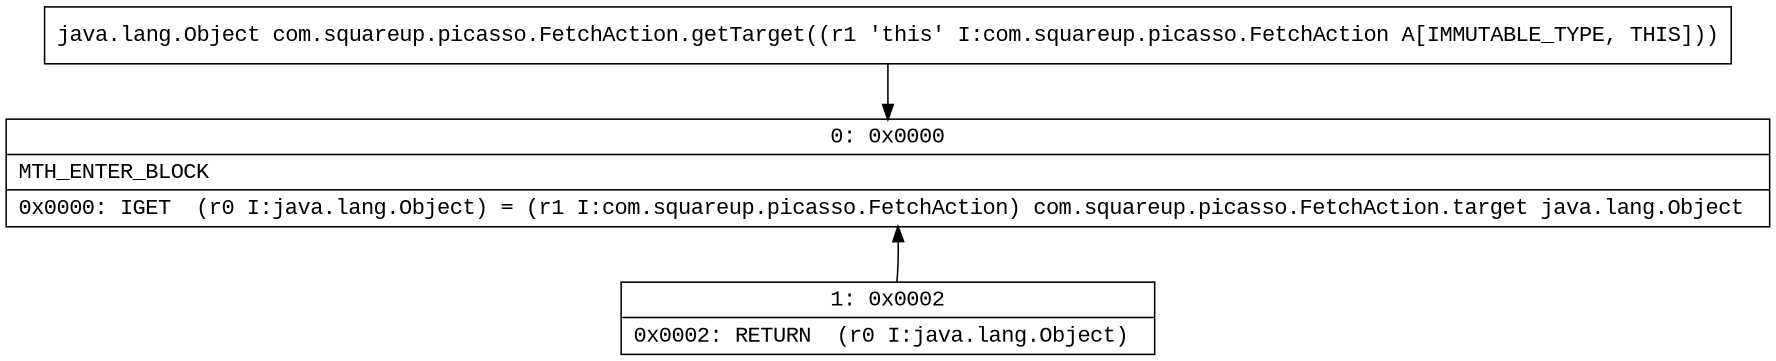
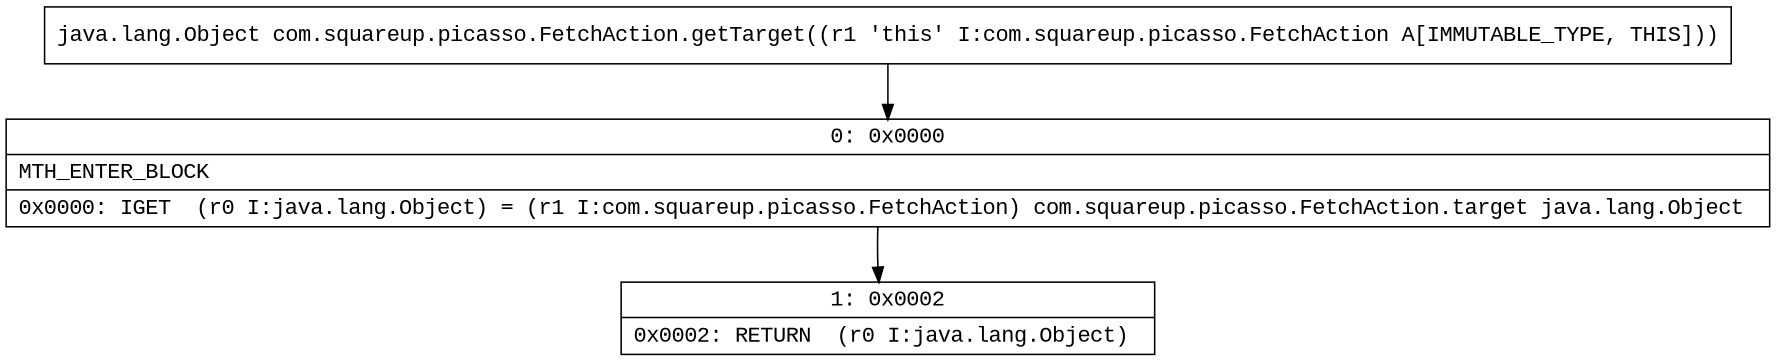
edge "1: 0x0002" -> "0: 0x0000": reversed
